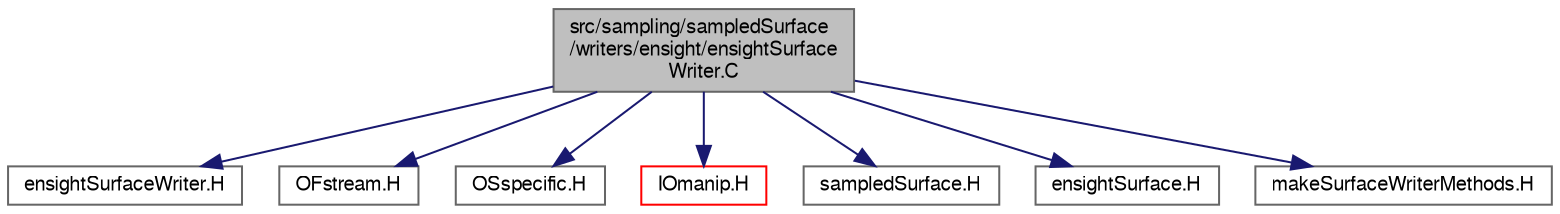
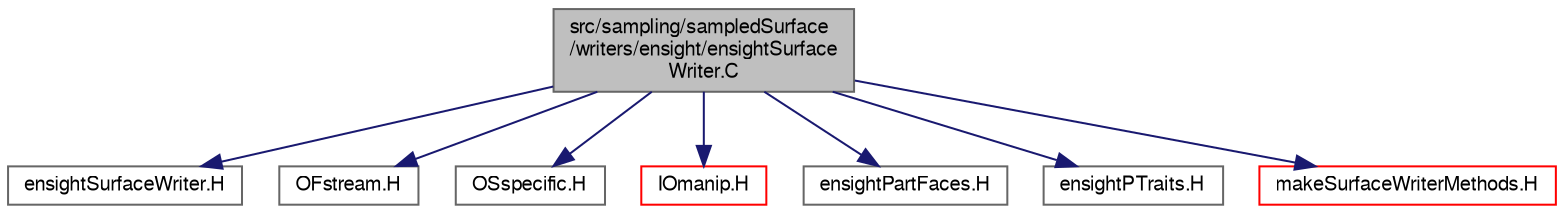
node "sampledSurface.H": label "sampledSurface.H" -> "ensightPartFaces.H"
node "ensightSurface.H": label "ensightSurface.H" -> "ensightPTraits.H"
node "makeSurfaceWriterMethods.H": color gray40 -> red
